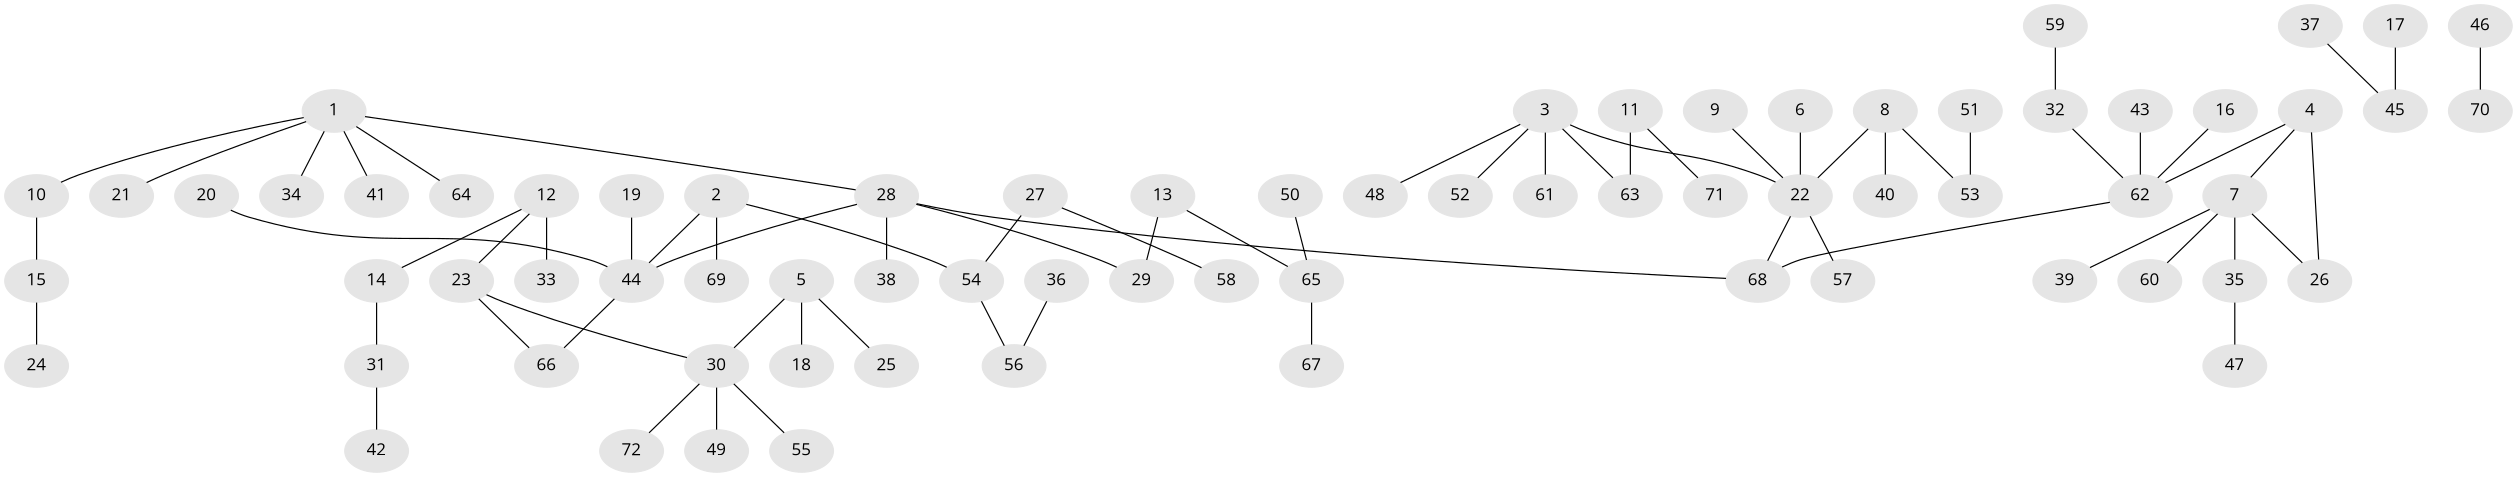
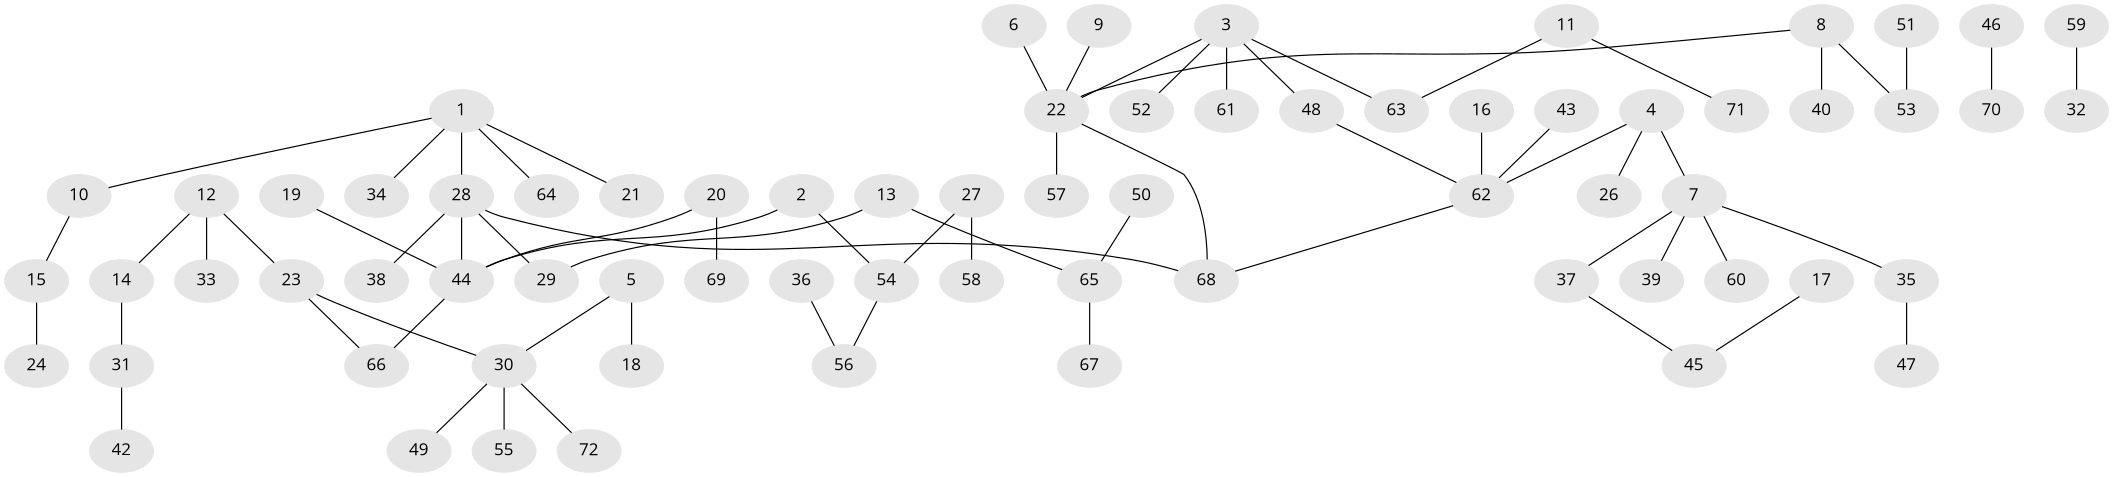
edge "32" -- "62": now "48" -- "62"
node "41": removed
edge "2" -- "69": now "20" -- "69"
edge "7" -- "26": now "7" -- "37"
node "25": removed
